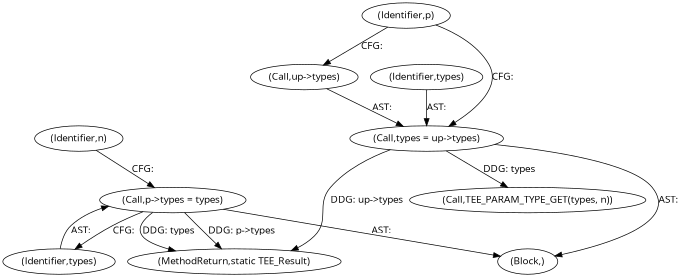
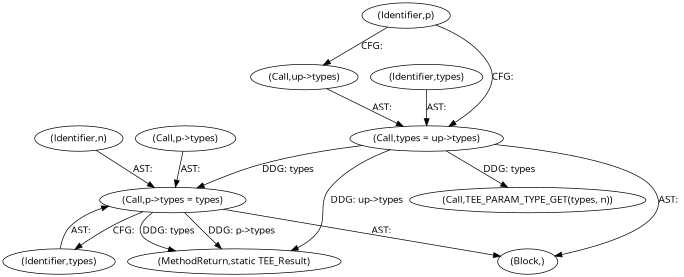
node "(Call,p->types)": added
edge "(Call,types = up->types)" -> "(Call,p->types = types)": added, label "DDG: types"
edge "(Identifier,n)" -> "(Call,p->types = types)": label "CFG: " -> "AST: "
